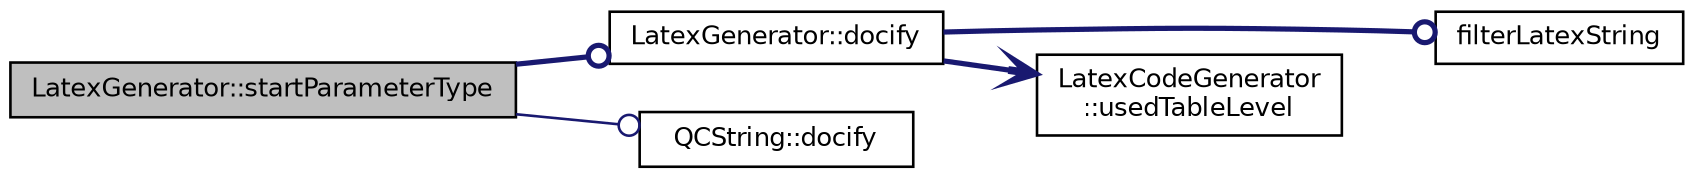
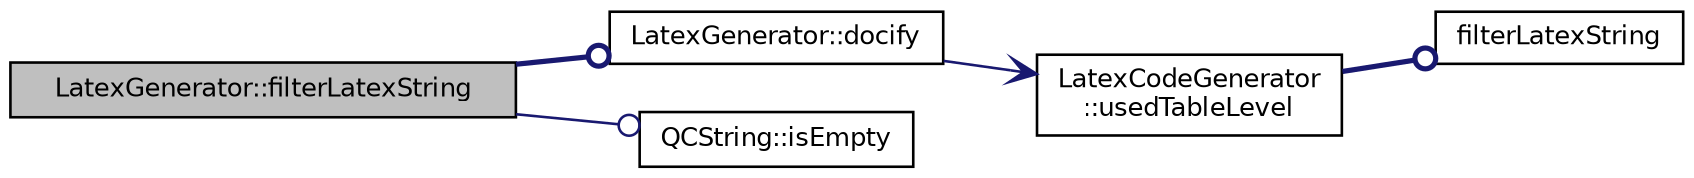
edge "LatexGenerator::docify" -> "filterLatexString": now "LatexCodeGenerator ::usedTableLevel" -> "filterLatexString"
edge "LatexGenerator::docify" -> "LatexCodeGenerator ::usedTableLevel": style bold -> solid
node "LatexGenerator::startParameterType": label "LatexGenerator::startParameterType" -> "LatexGenerator::filterLatexString"
node "QCString::docify": label "QCString::docify" -> "QCString::isEmpty"
